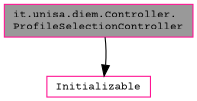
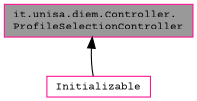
edge "it.unisa.diem.Controller. ProfileSelectionController" -> "Initializable": reversed
